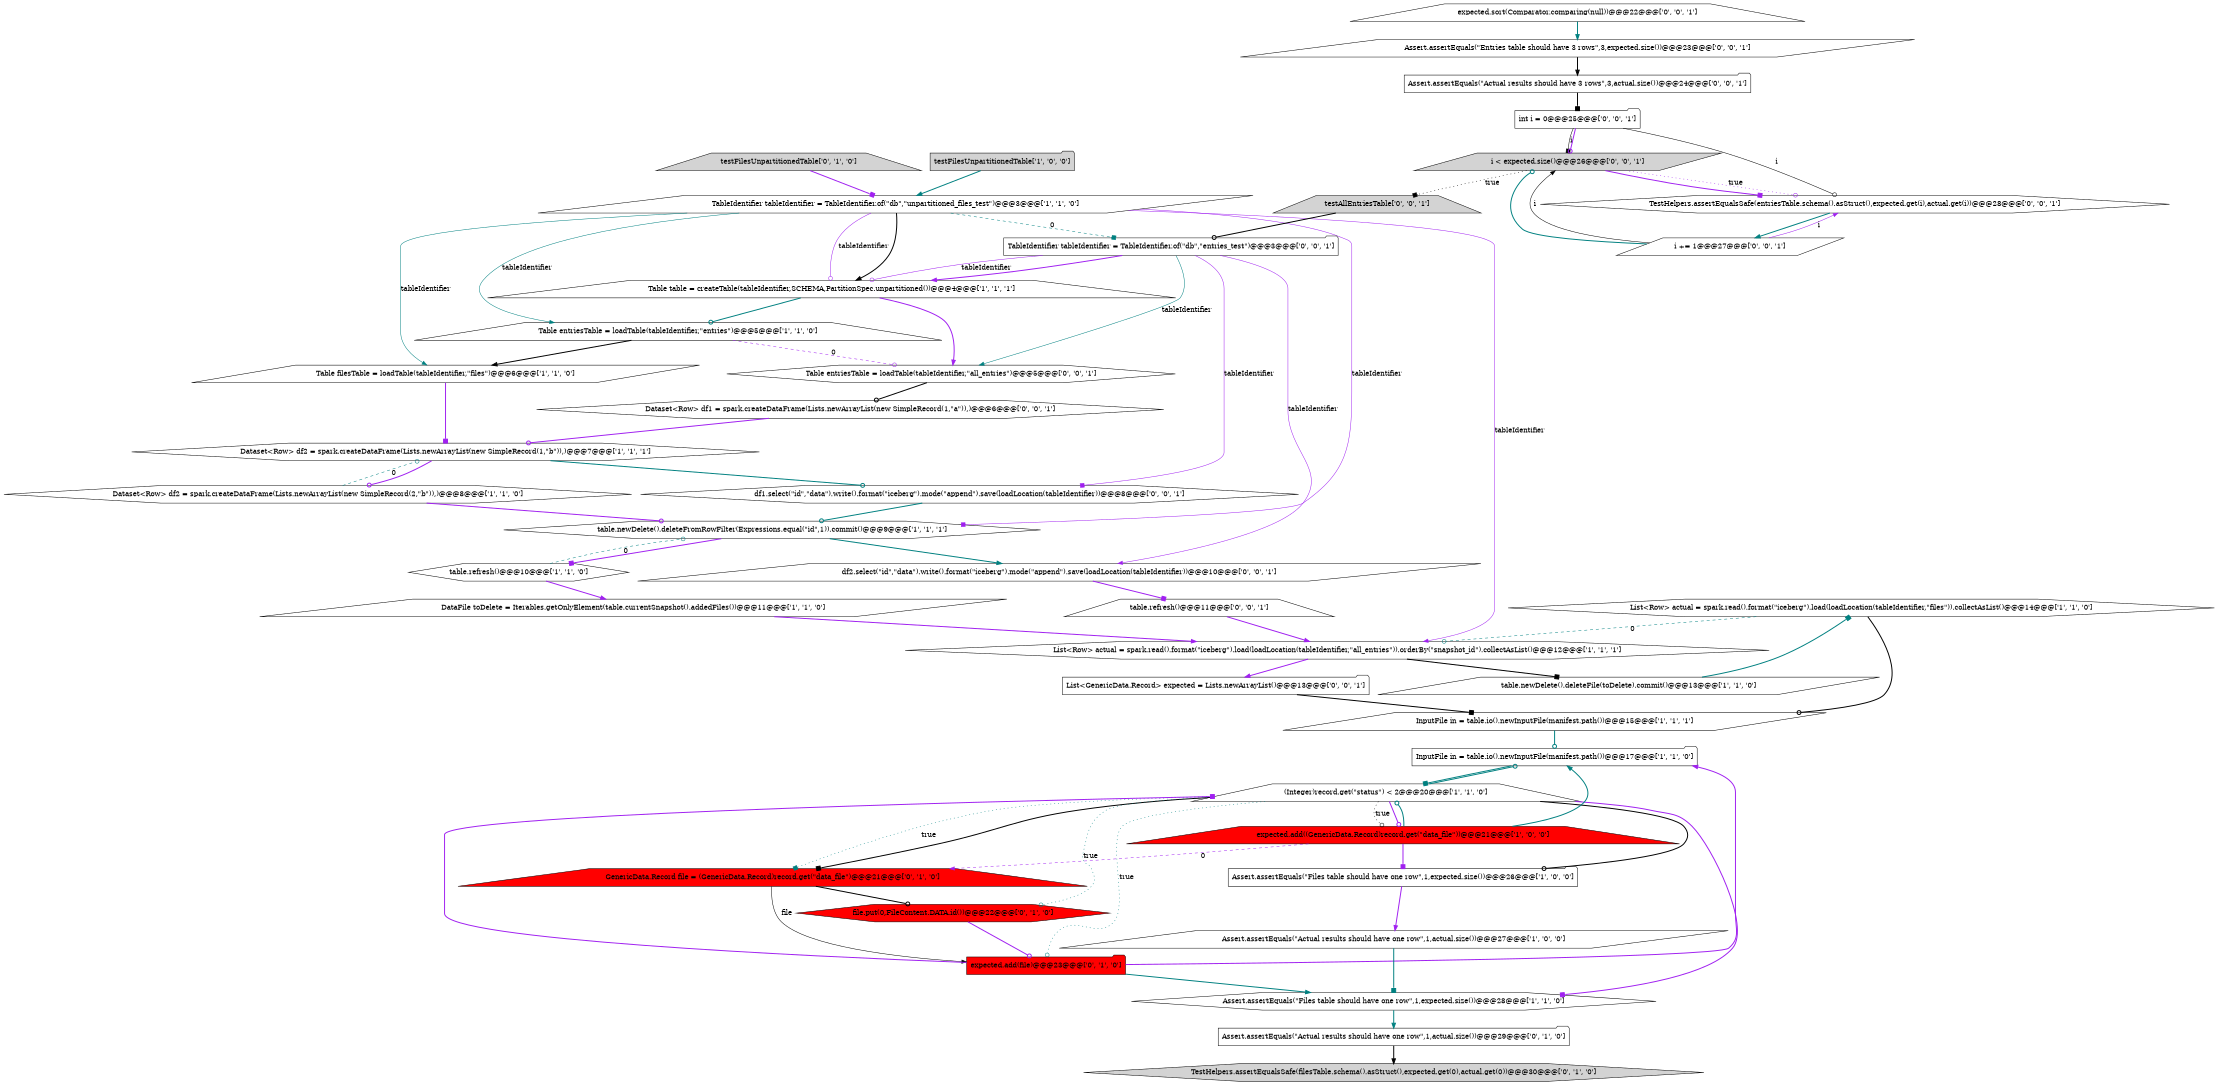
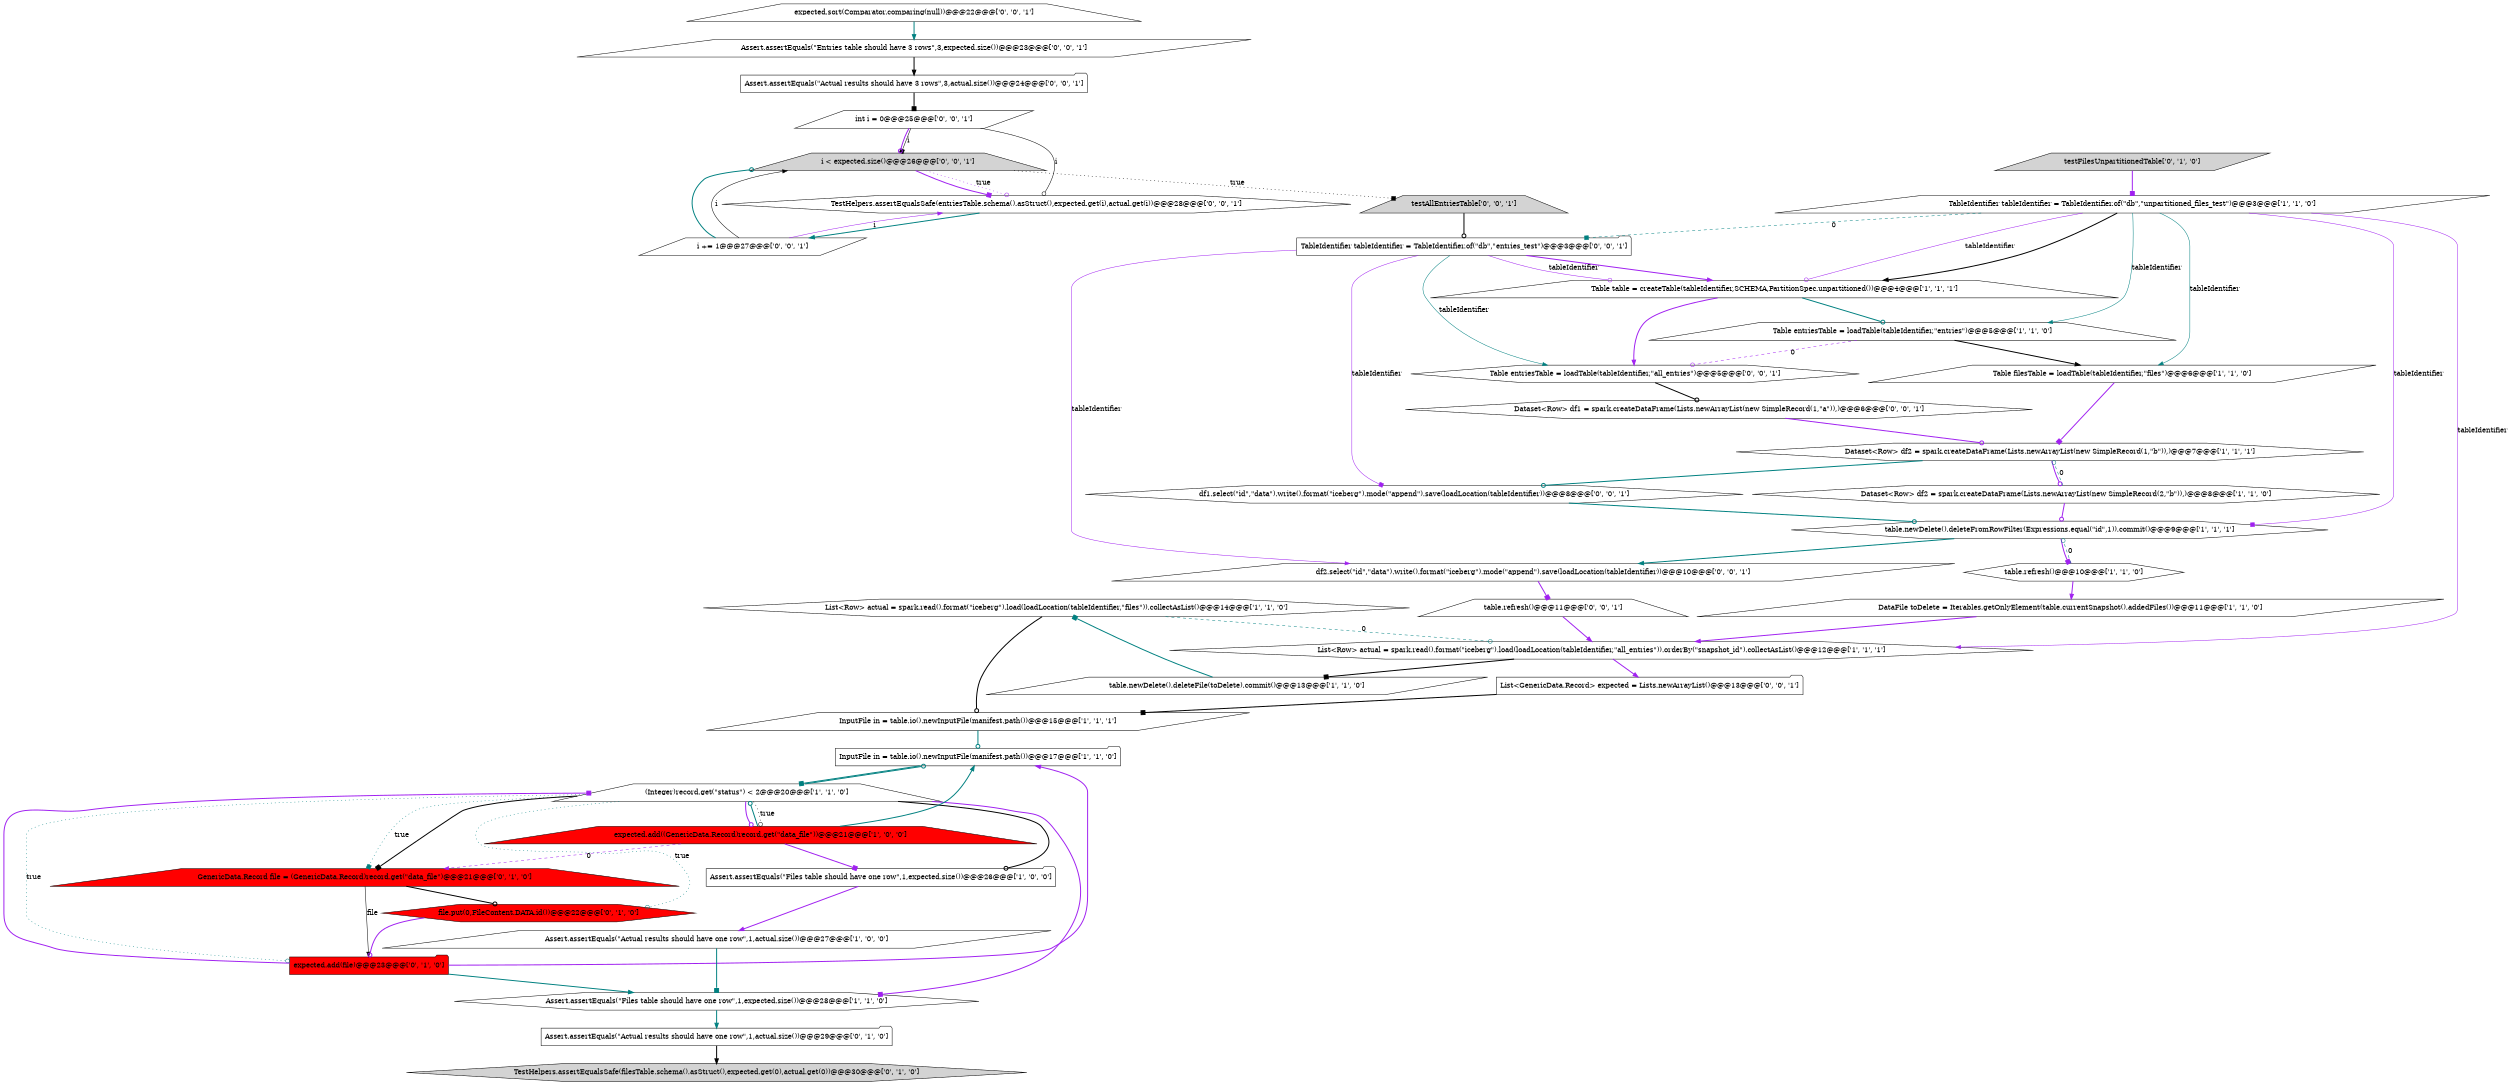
node "int i = 0@@@25@@@['0', '0', '1']": shape folder -> parallelogram
node "testFilesUnpartitionedTable['0', '1', '0']": shape trapezium -> parallelogram
node "testFilesUnpartitionedTable['1', '0', '0']": removed
node "i < expected.size()@@@26@@@['0', '0', '1']": shape parallelogram -> trapezium
